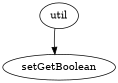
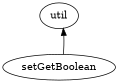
edge "util" -> "setGetBoolean": reversed
